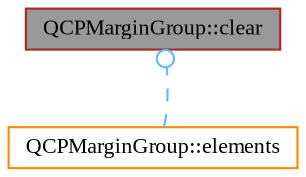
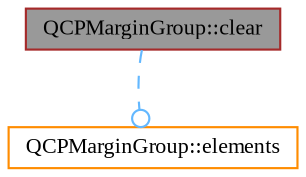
edge "QCPMarginGroup::elements" -> "QCPMarginGroup::clear": reversed
